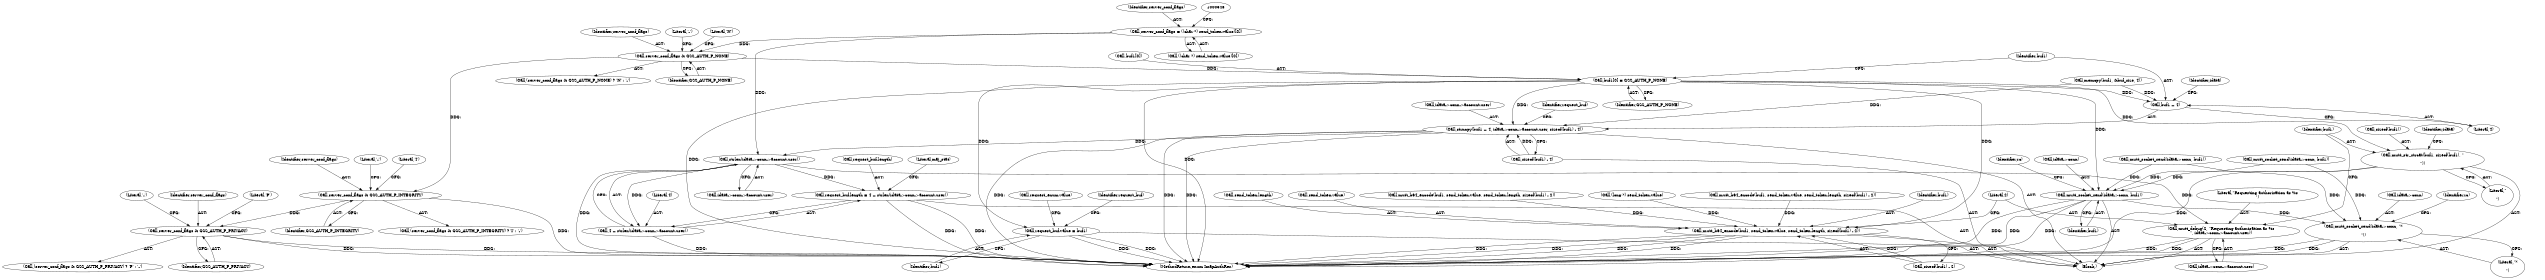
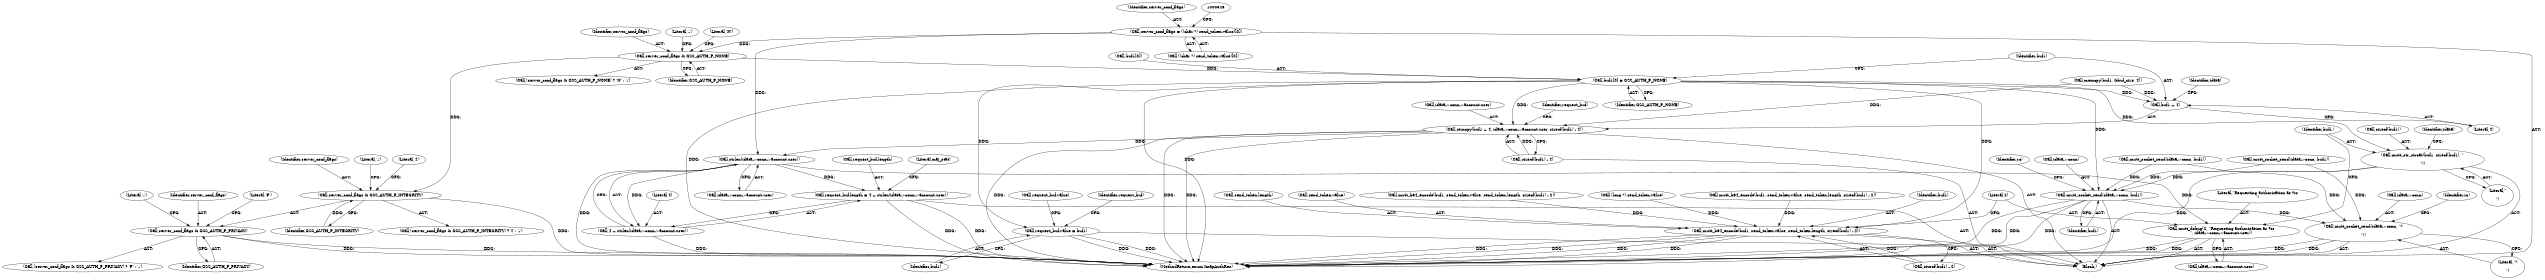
edge "(Call,server_conf_flags = ((char *) send_token.value)[0])" -> "(Block,)": added, label "AST:"
node "(Call,request_enum.value)": label "(Call,request_enum.value)" -> "(Call,request_buf.value)"
edge "(Call,server_conf_flags & GSS_AUTH_P_INTEGRITY)" -> "(Call,server_conf_flags & GSS_AUTH_P_PRIVACY)": label "DDG: " -> "AST: "
edge "(Identifier,GSS_AUTH_P_INTEGRITY)" -> "(Call,server_conf_flags & GSS_AUTH_P_INTEGRITY)": label "AST: " -> "DDG: "
